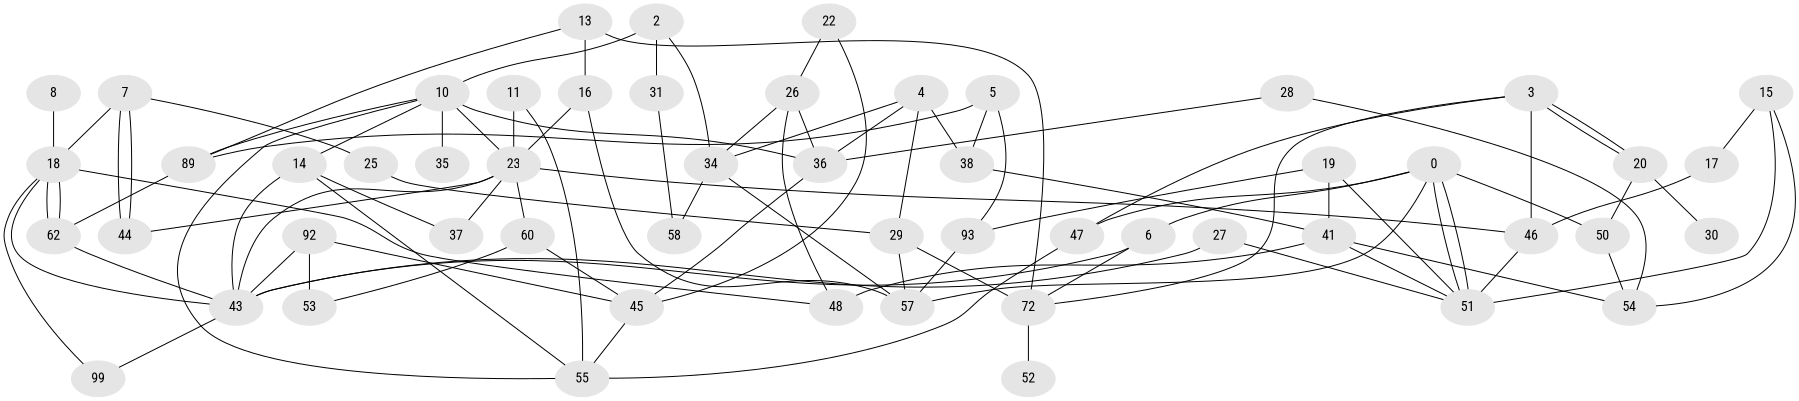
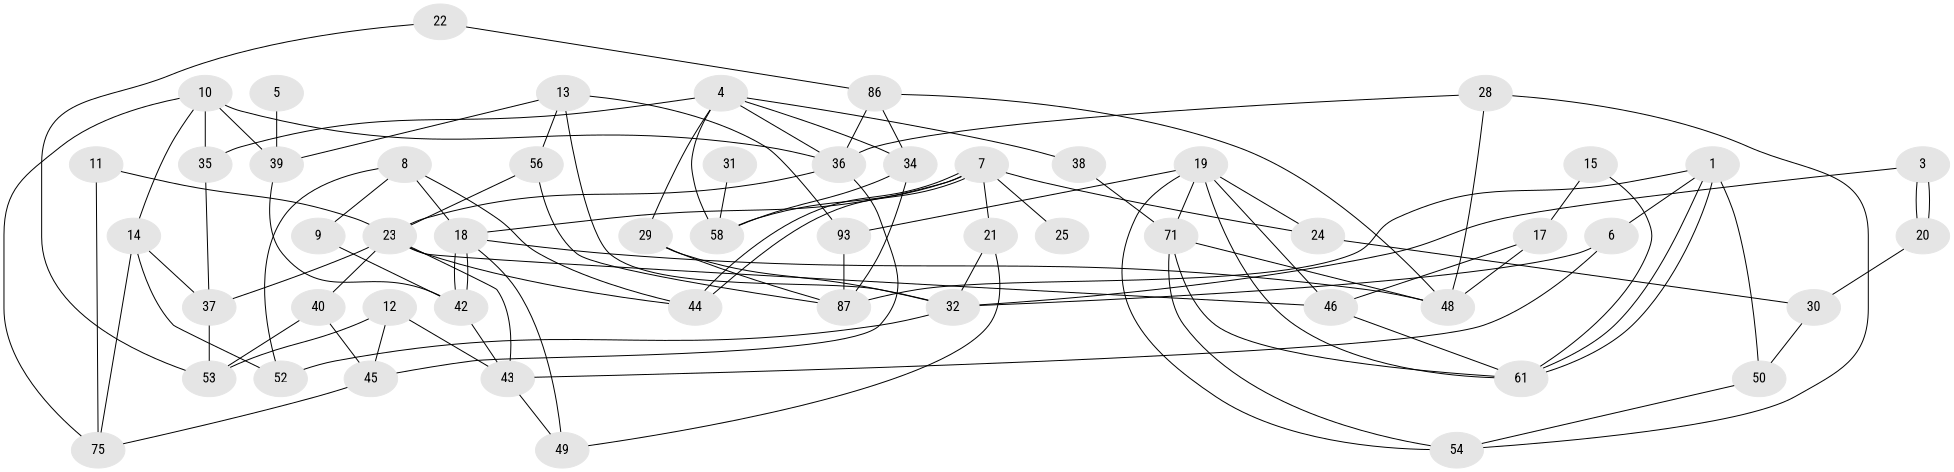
node "2": removed
node "16": label "16" -> "56"
node "26": label "26" -> "86"
edge "4" -- "35": added
edge "10" -- "23": now "36" -- "23"
edge "5" -- "38": removed
edge "4" -- "58": added
node "89": label "89" -> "39"
edge "5" -- "93": now "13" -- "93"
node "0": label "0" -> "1"
edge "3" -- "46": now "19" -- "46"
edge "20" -- "50": now "30" -- "50"
edge "7" -- "58": added
edge "28" -- "48": added
edge "25" -- "29": removed
edge "22" -- "45": now "22" -- "53"
edge "8" -- "52": added
edge "14" -- "43": now "14" -- "52"
node "62": label "62" -> "42"
edge "35" -- "37": added
node "92": label "92" -> "12"
node "9": added
node "60": label "60" -> "40"
node "21": added
node "47": removed
node "27": removed
node "24": added
node "41": label "41" -> "71"
edge "15" -- "54": now "19" -- "54"
edge "8" -- "44": added
edge "17" -- "48": added
edge "18" -- "43": removed
node "57": label "57" -> "87"
node "72": label "72" -> "32"
node "51": label "51" -> "61"
edge "37" -- "53": added
node "99": label "99" -> "49"
node "55": label "55" -> "75"
